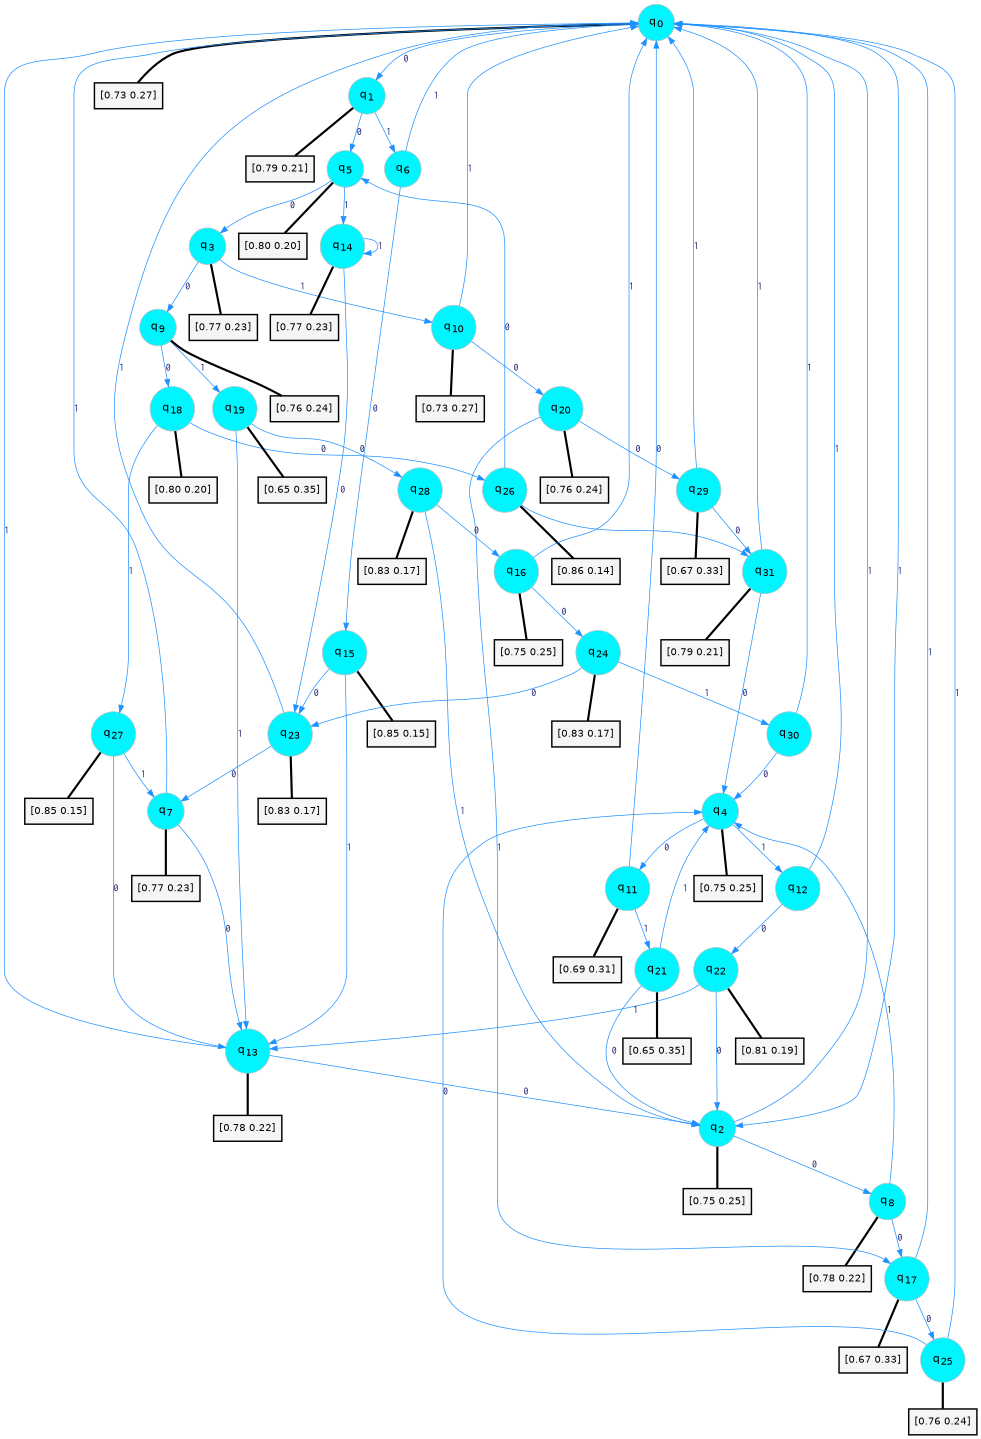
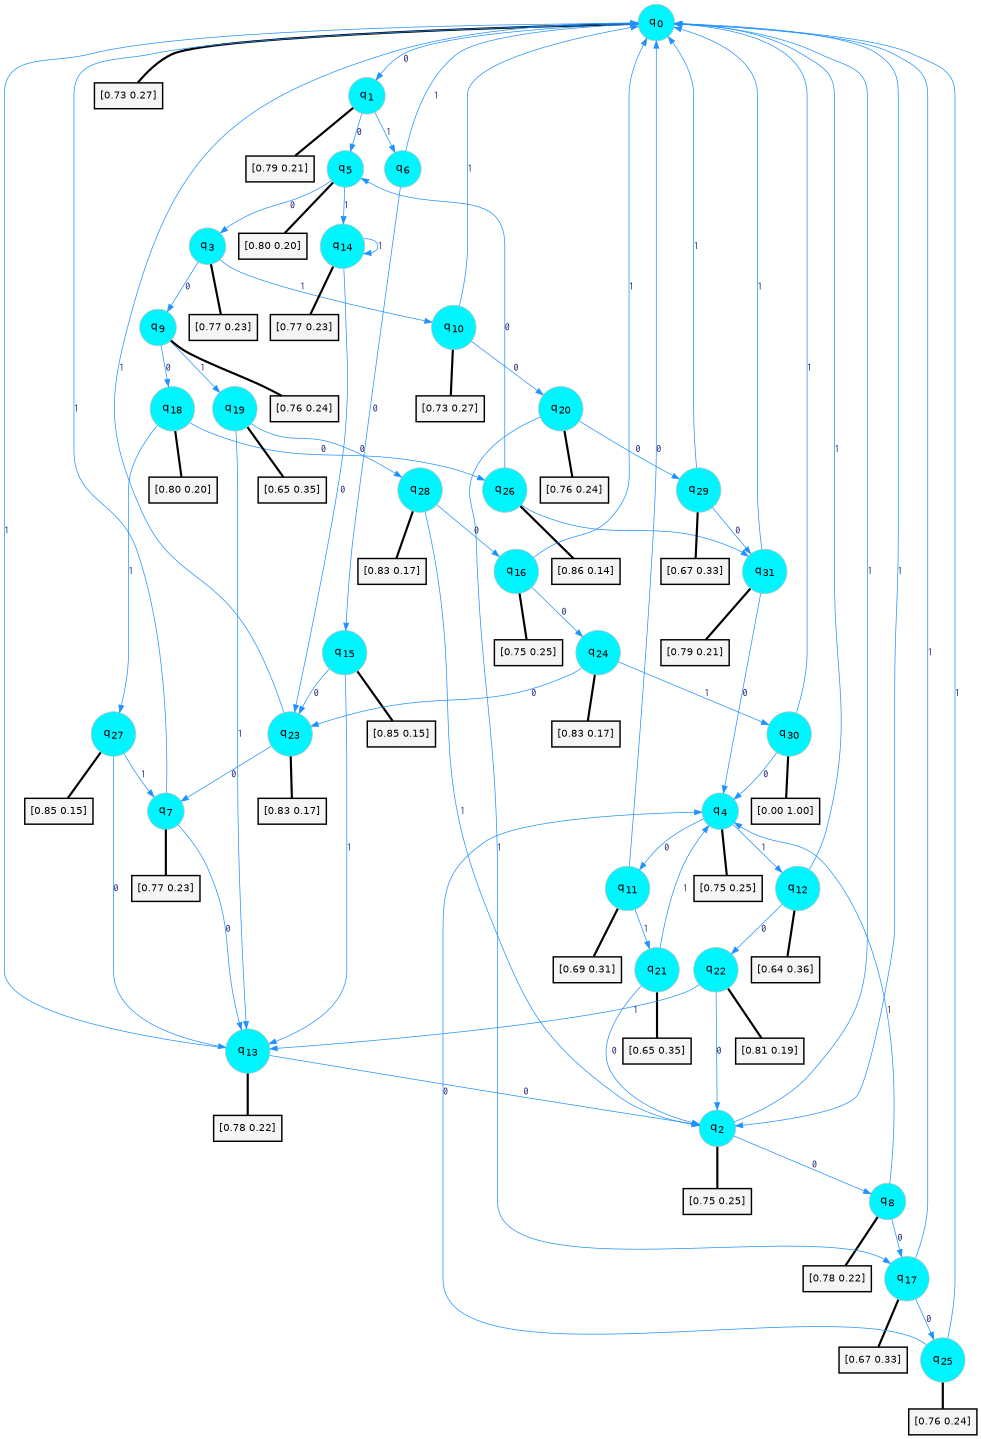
node "[0.00 1.00]": added
node "[0.64 0.36]": added
